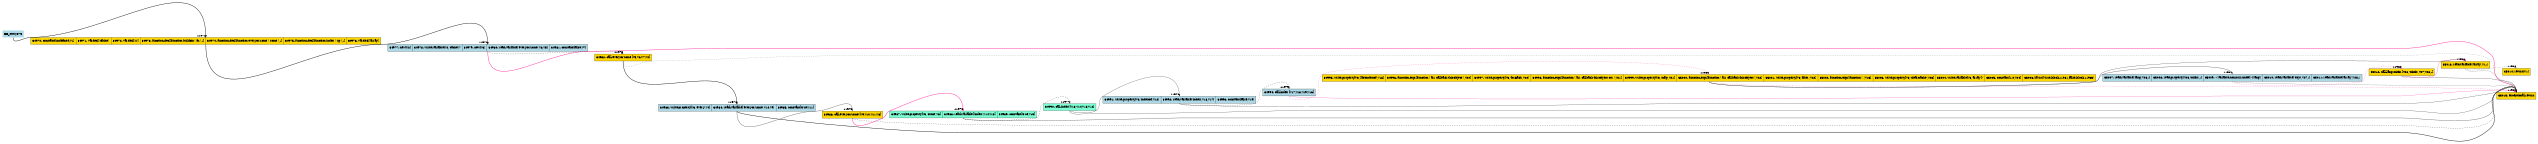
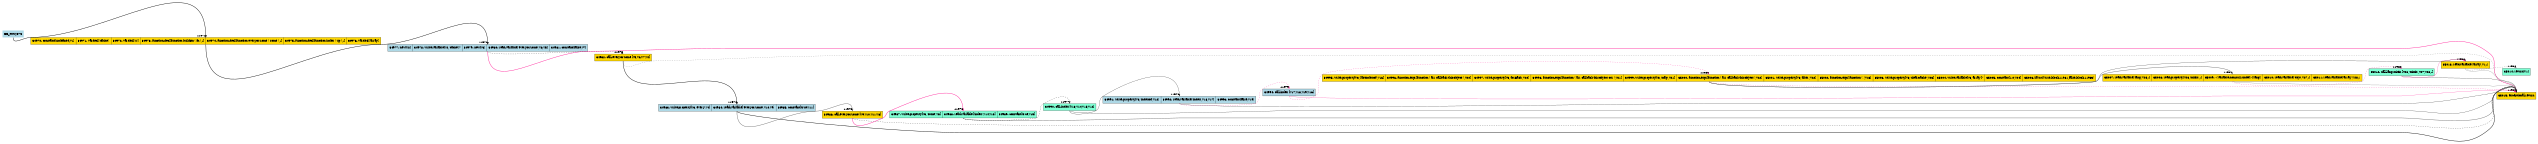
node "35012: call-lang.mixin [v26,'mixin',v27,v28,-]": fillcolor gold -> aquamarine
node "35014: return[v1]": fillcolor gold -> aquamarine
node "35007: read-variable['lang',v26,-]": fillcolor lightblue -> gold
edge "34991: write-property[v3,'indexOf',v12]" -> "34994: call-index [v17,v18,v19,v16]": color black -> deeppink
